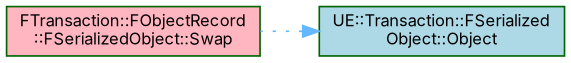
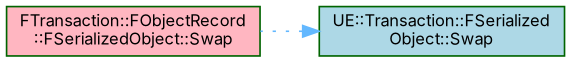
node "UE::Transaction::FSerialized Object::Object": label "UE::Transaction::FSerialized Object::Object" -> "UE::Transaction::FSerialized Object::Swap"
